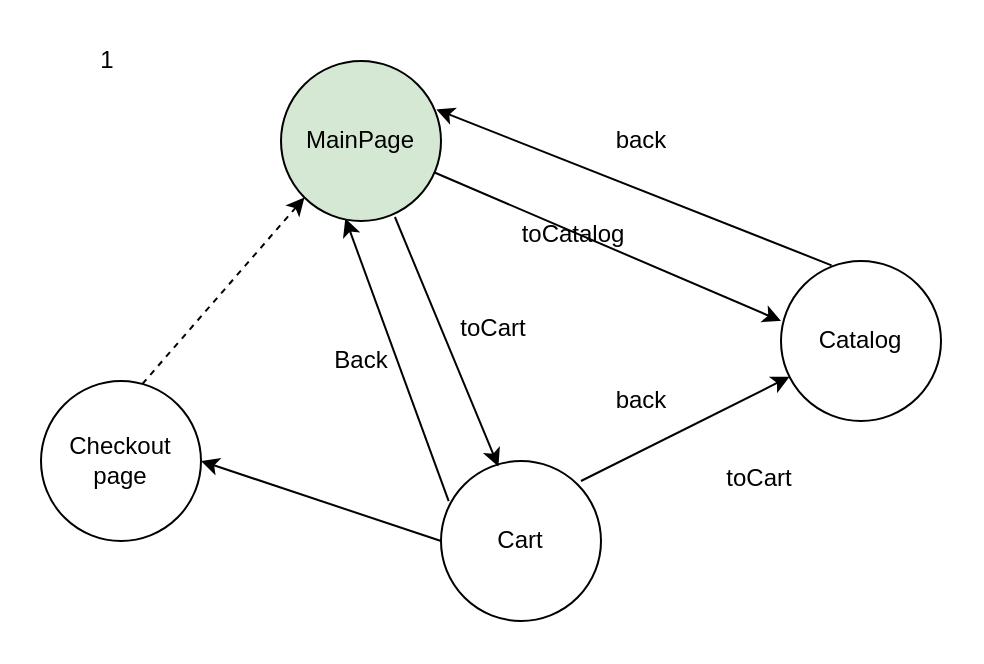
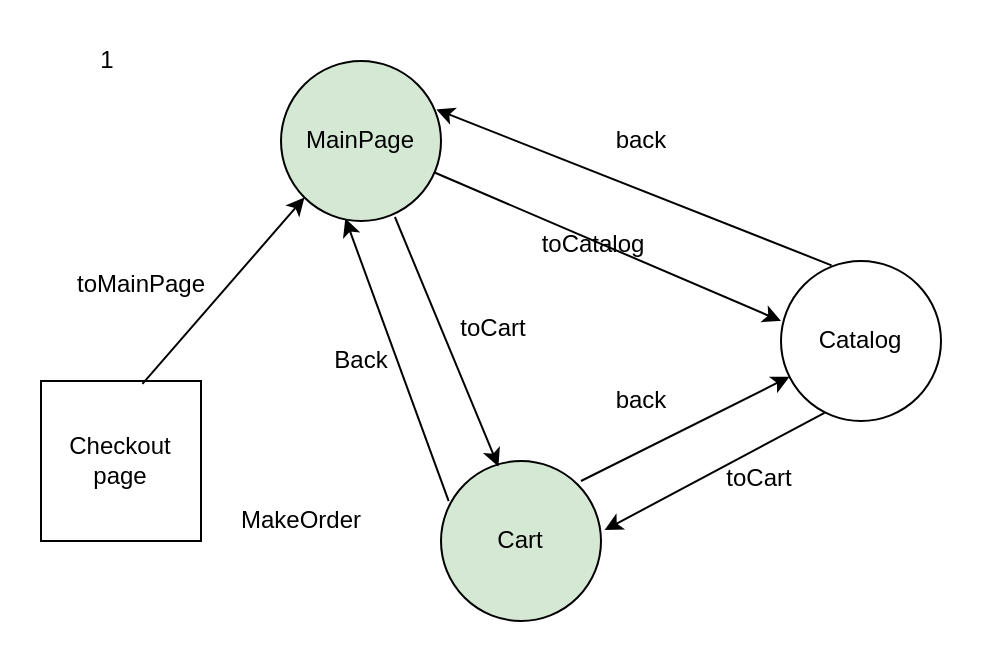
node "toCatalog": moved (573, 235) -> (593, 245)
node "toMainPage": added
edge "Сheckout page" -> "MainPage": style dashed -> solid
node "Сheckout page": shape ellipse -> rectangle
edge "Catalog" -> "Cart": added
edge "Cart" -> "Сheckout page": removed
node "MakeOrder": added
node "Cart": fillcolor #ffffff -> #d5e8d4
